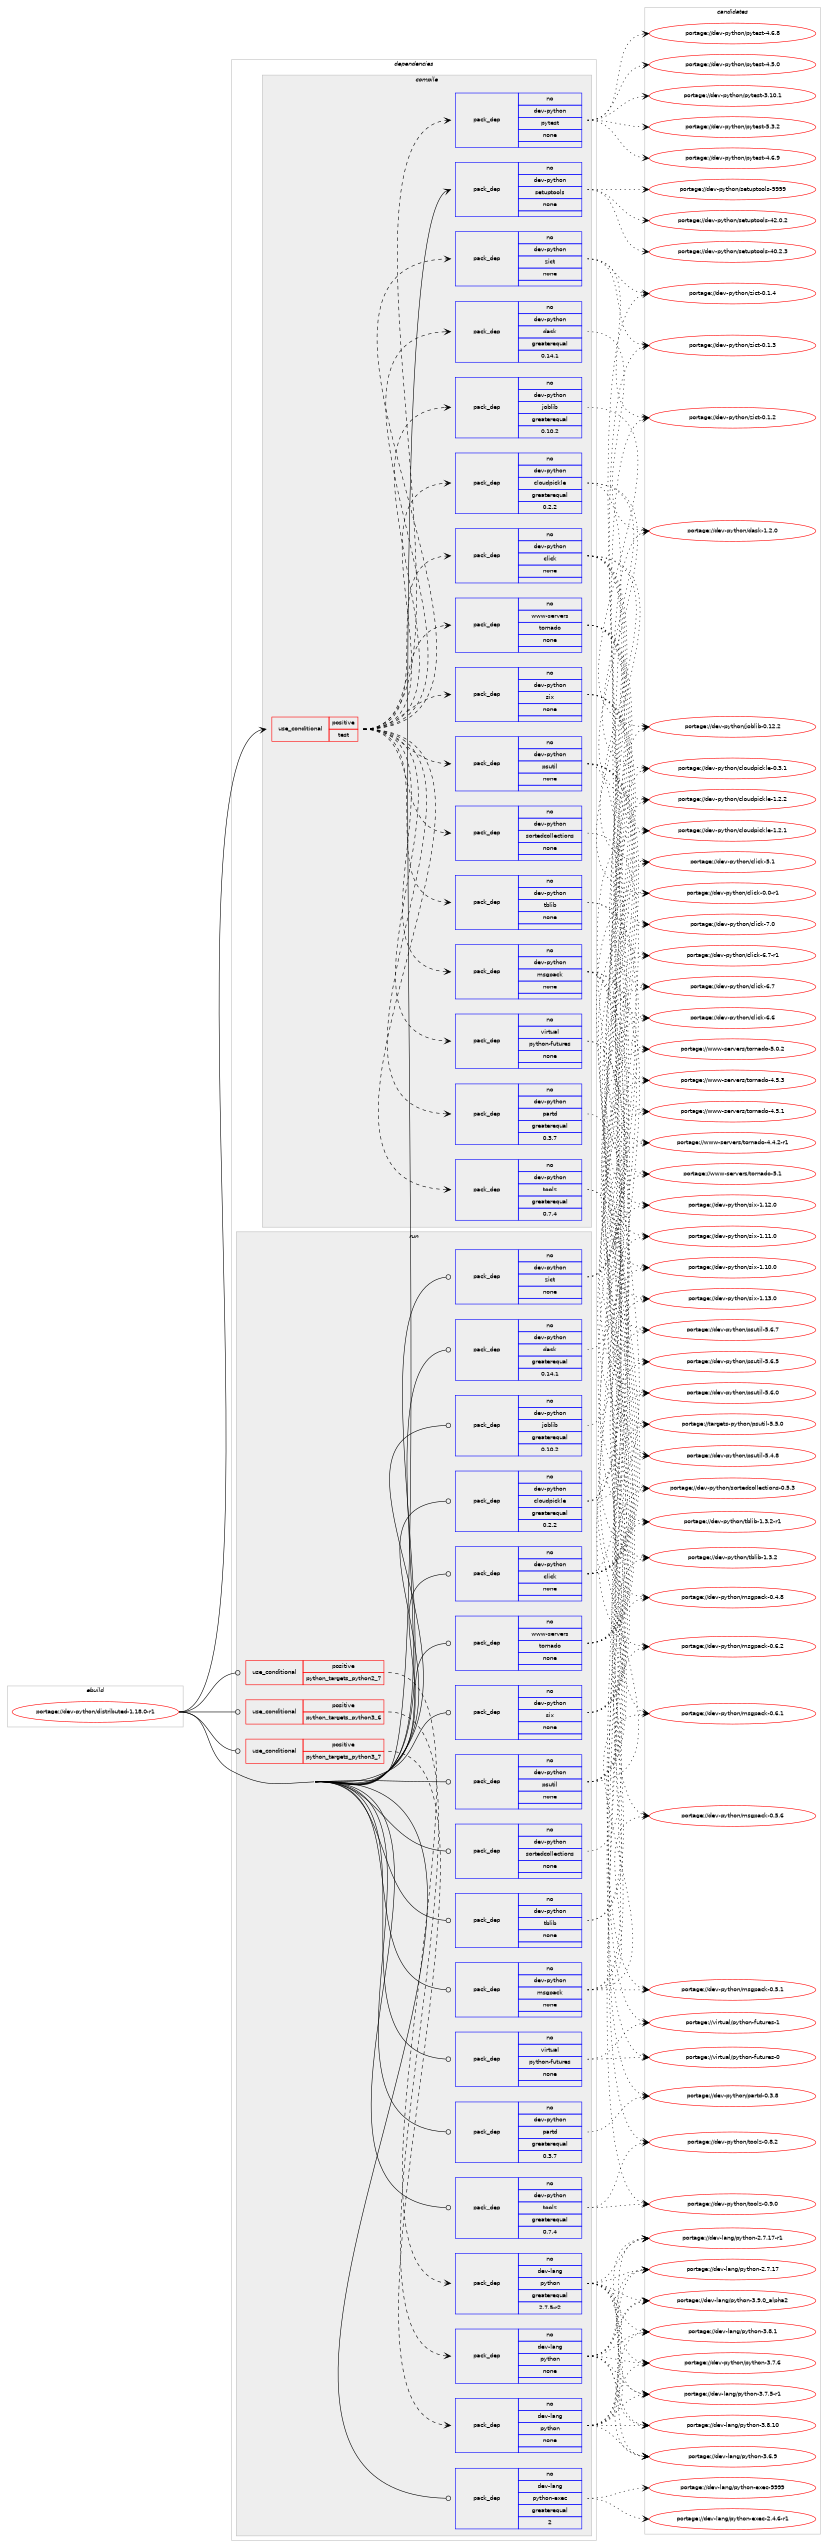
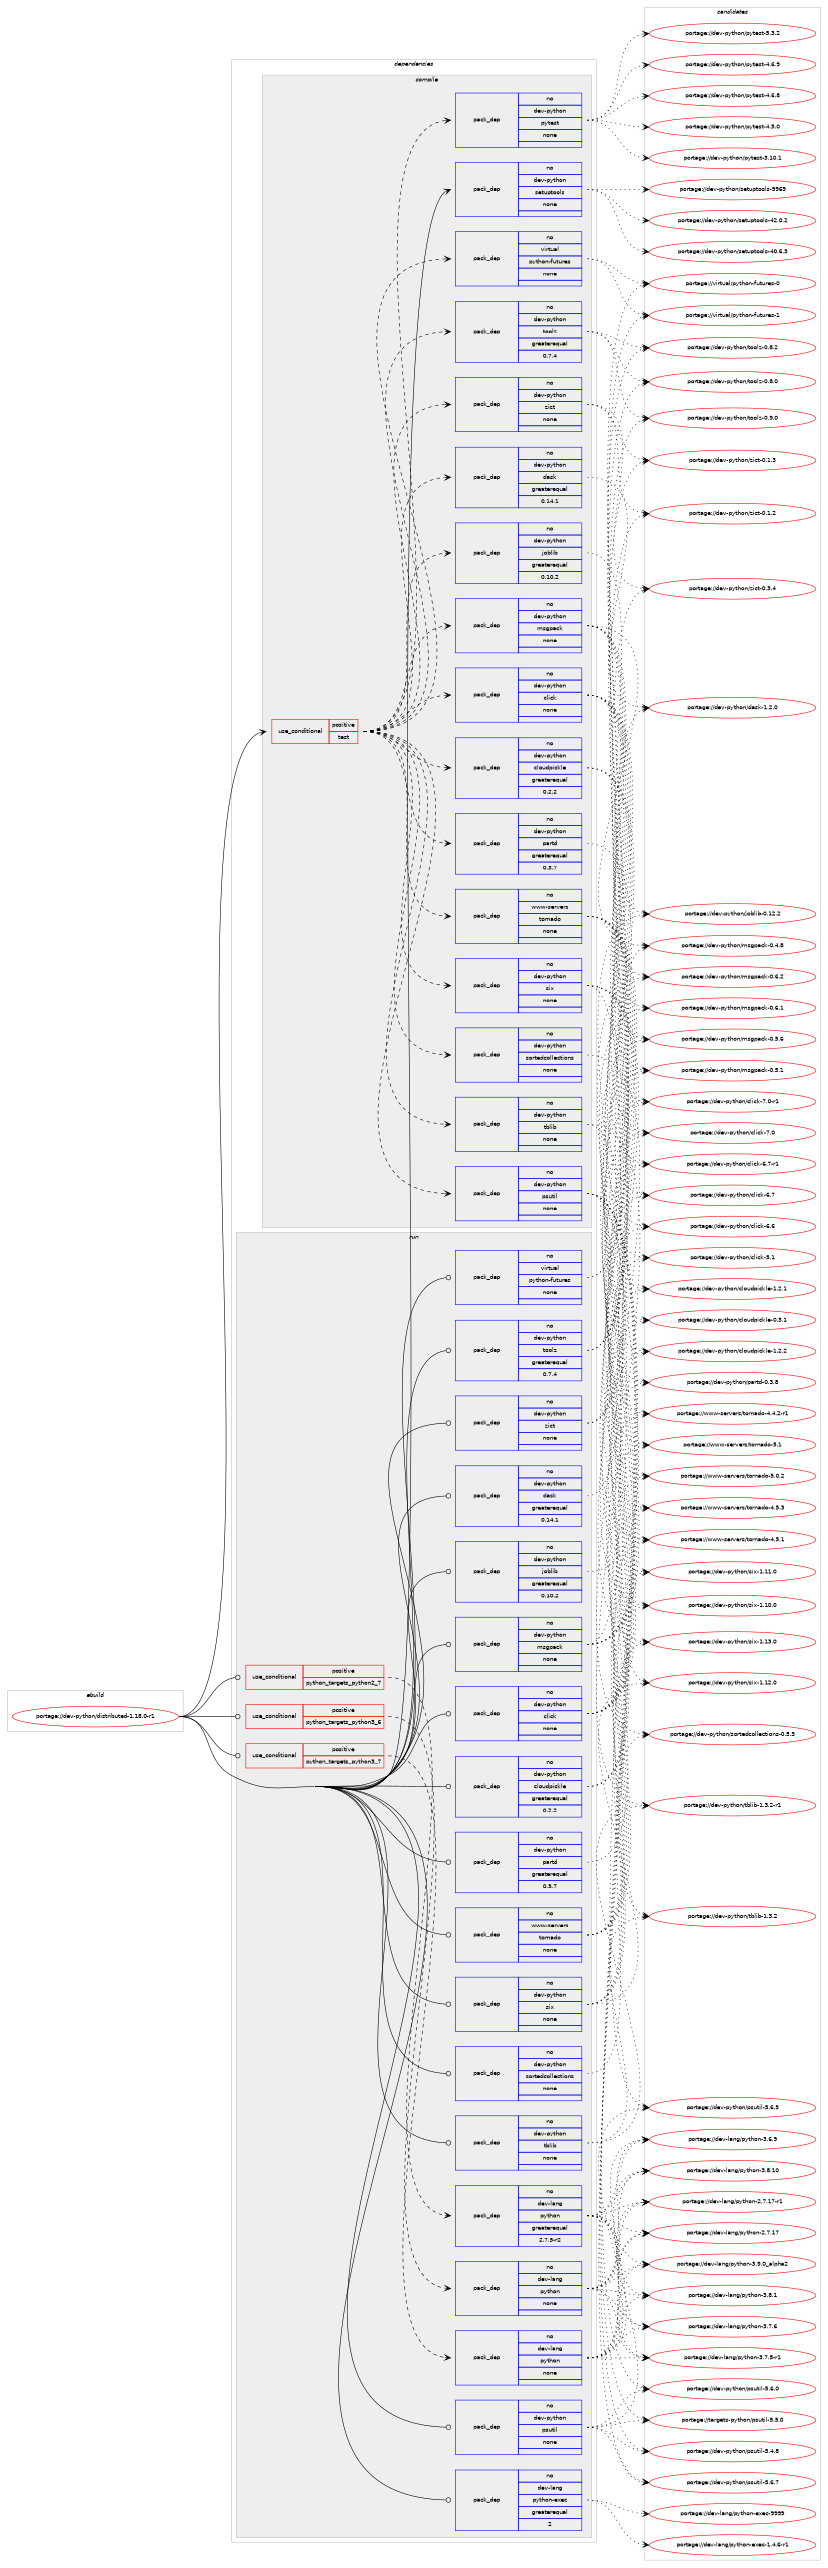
node "portage://dev-python/setuptools-9999": label "portage://dev-python/setuptools-9999" -> "portage://dev-python/setuptools-9969"
node "portage://dev-python/setuptools-40.2.3": label "portage://dev-python/setuptools-40.2.3" -> "portage://dev-python/setuptools-40.6.3"
node "portage://dev-python/zict-0.1.4": label "portage://dev-python/zict-0.1.4" -> "portage://dev-python/zict-0.3.4"
node "portage://dev-python/toolz-0.8.0": added
node "portage://dev-python/click-0.0-r1": label "portage://dev-python/click-0.0-r1" -> "portage://dev-python/click-7.0-r1"
node "portage://dev-python/python-3.7.6": label "portage://dev-python/python-3.7.6" -> "portage://dev-lang/python-3.7.6"
node "portage://dev-lang/python-exec-2.4.6-r1": label "portage://dev-lang/python-exec-2.4.6-r1" -> "portage://dev-lang/python-exec-1.4.6-r1"
